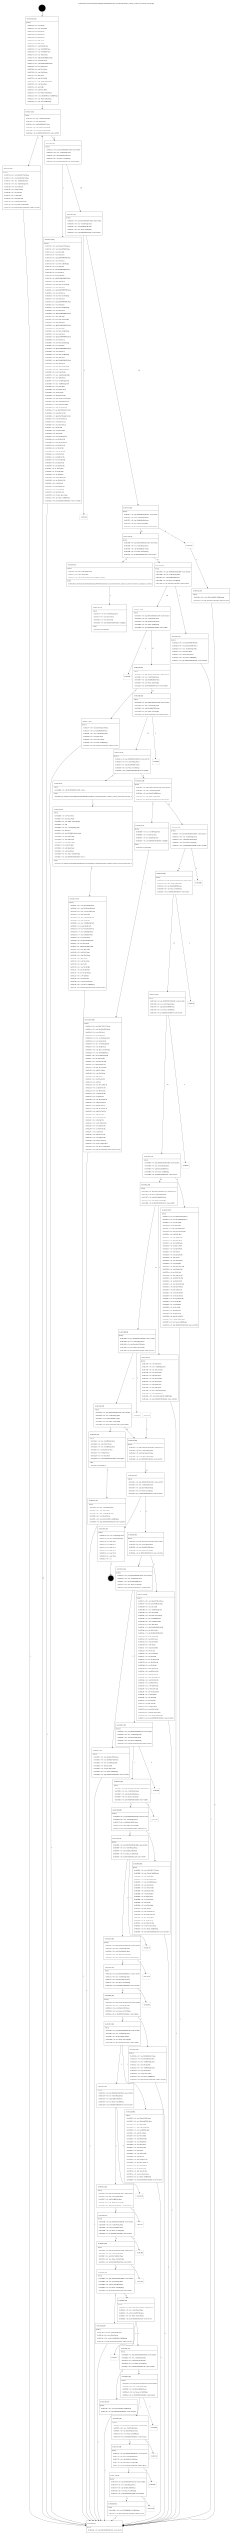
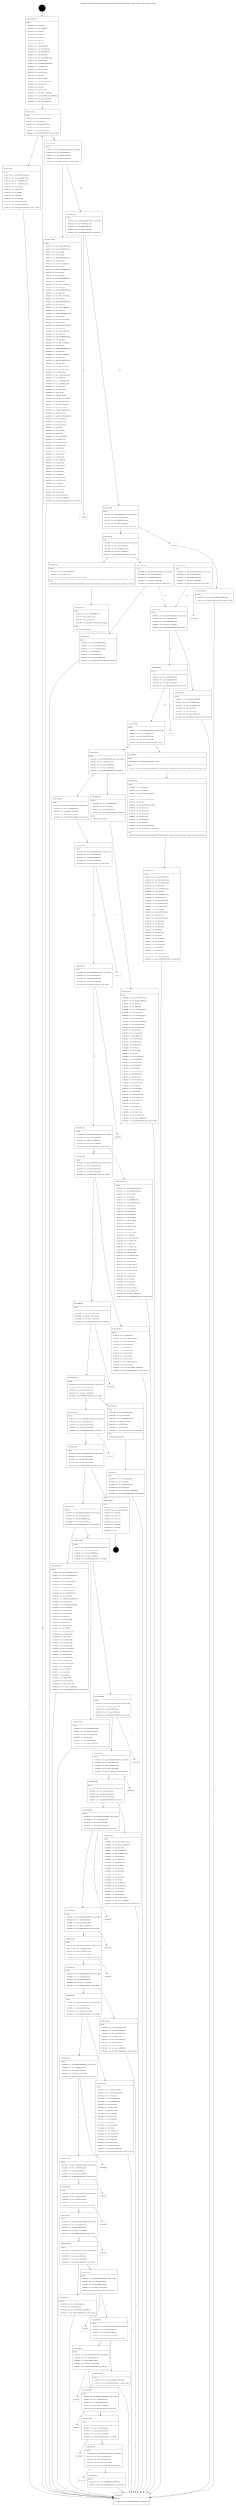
edge "0x401354 [28]" -> "0x401370 [28]": now "0x401354 [28]" -> "0x40138c [28]"
node "0x40248b": removed
edge "0x4020c6" -> "0x4014c0 [28]": reversed
